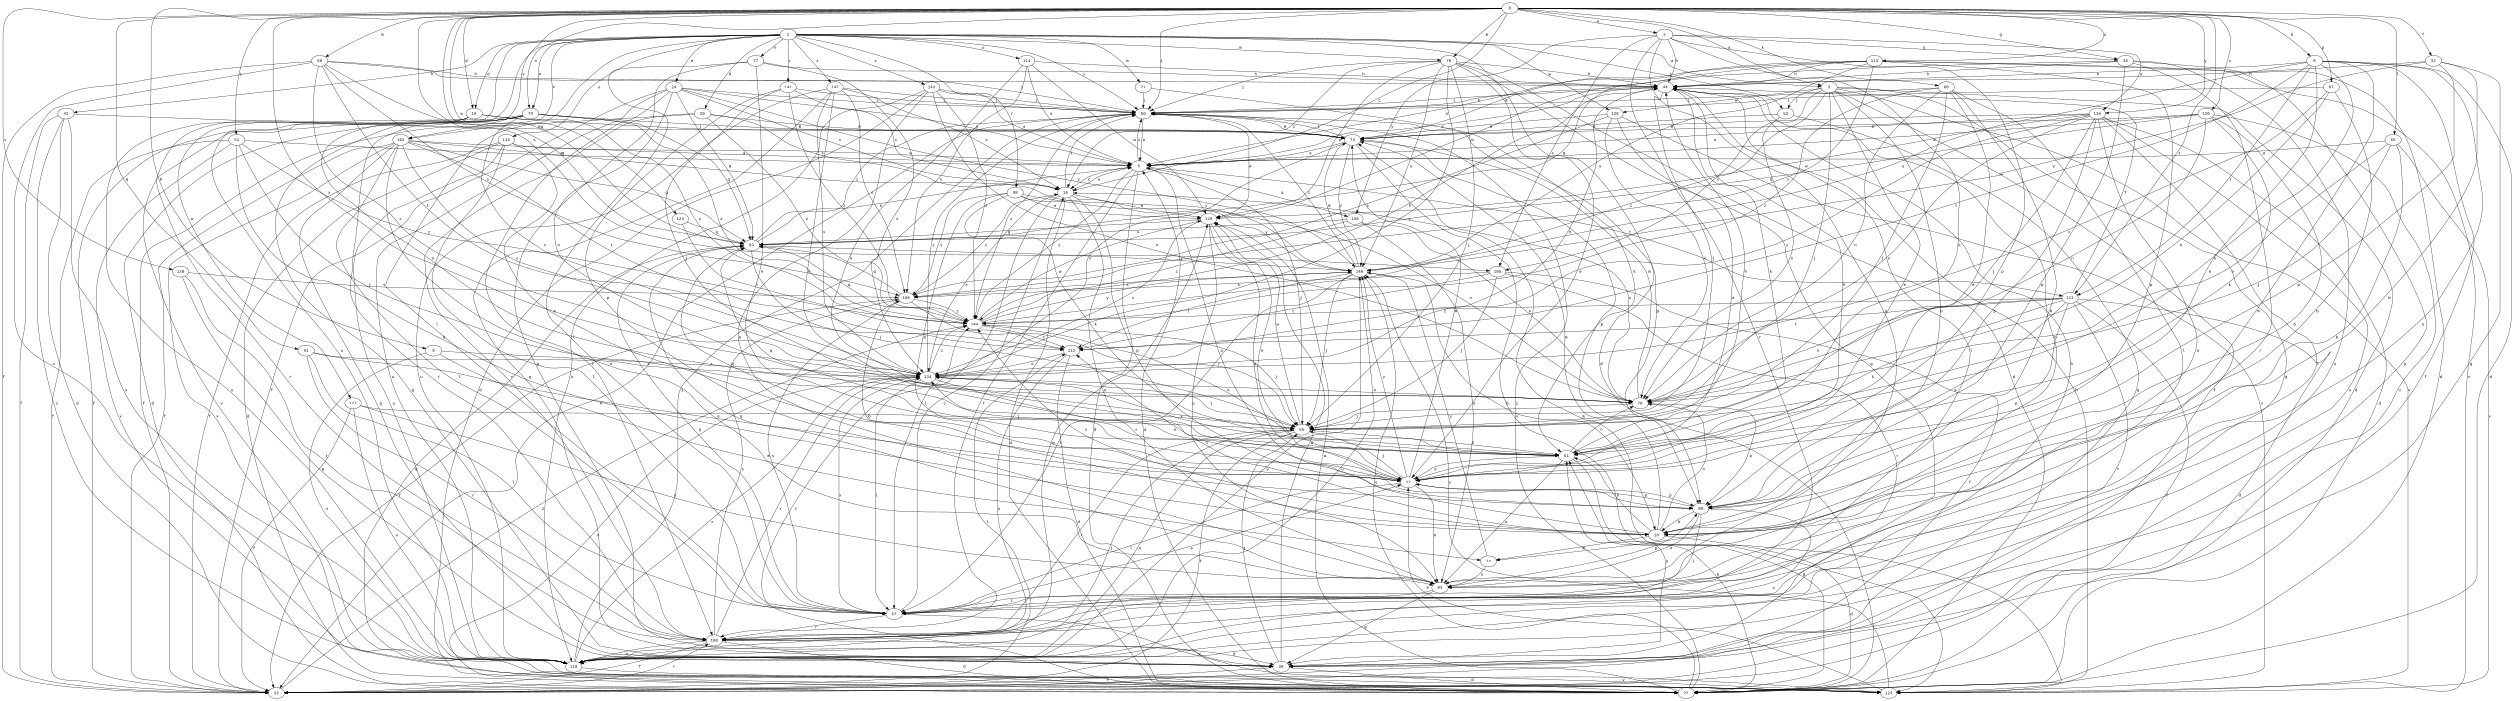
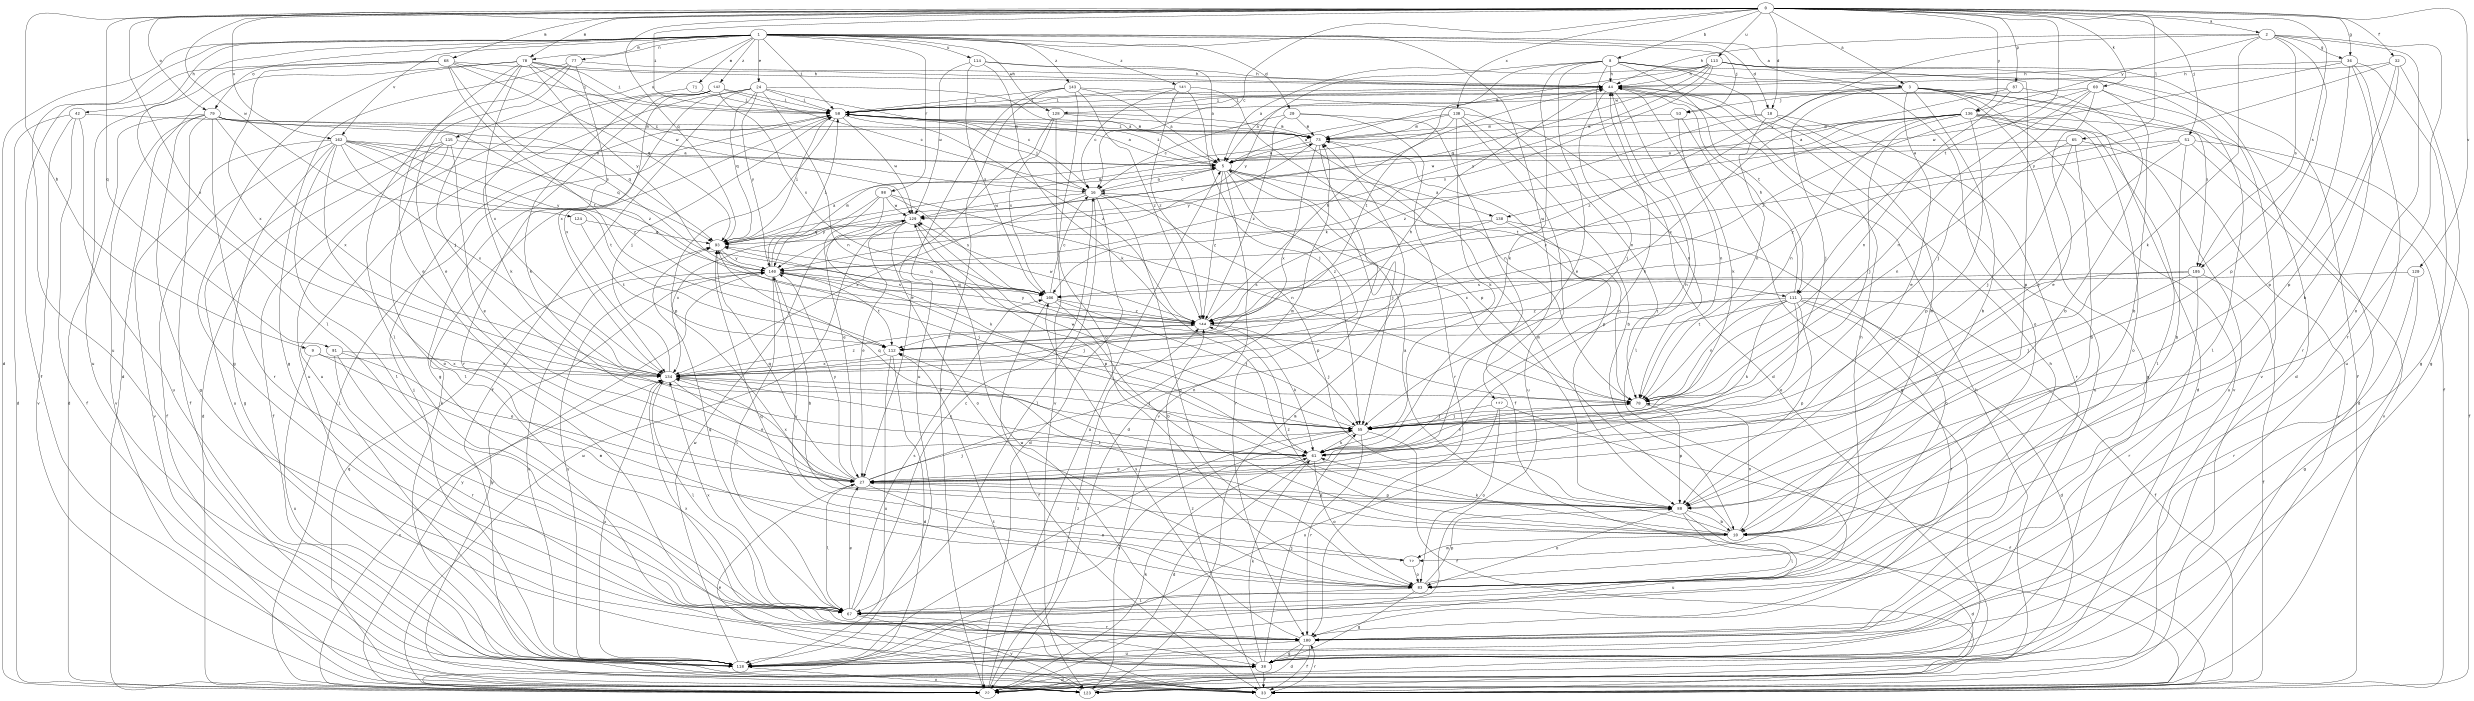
edge "18" -> "73": label "j" -> "m"
edge "111" -> "44": label "f" -> "h"
edge "78" -> "73": removed, label "m"
edge "162" -> "144": added, label "z"
